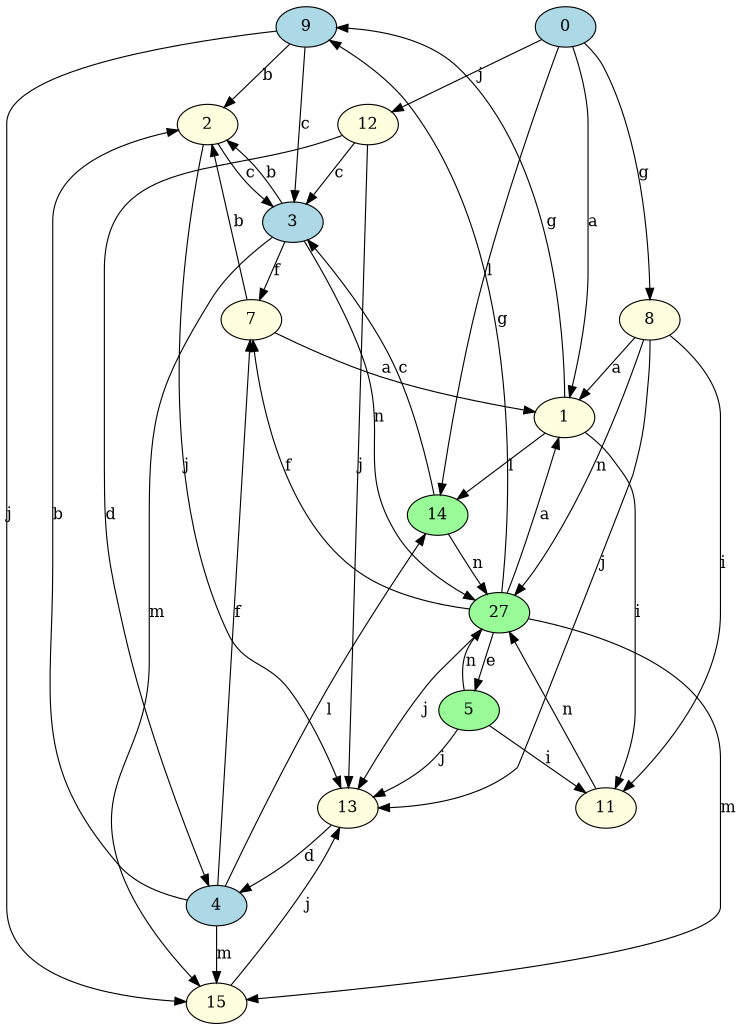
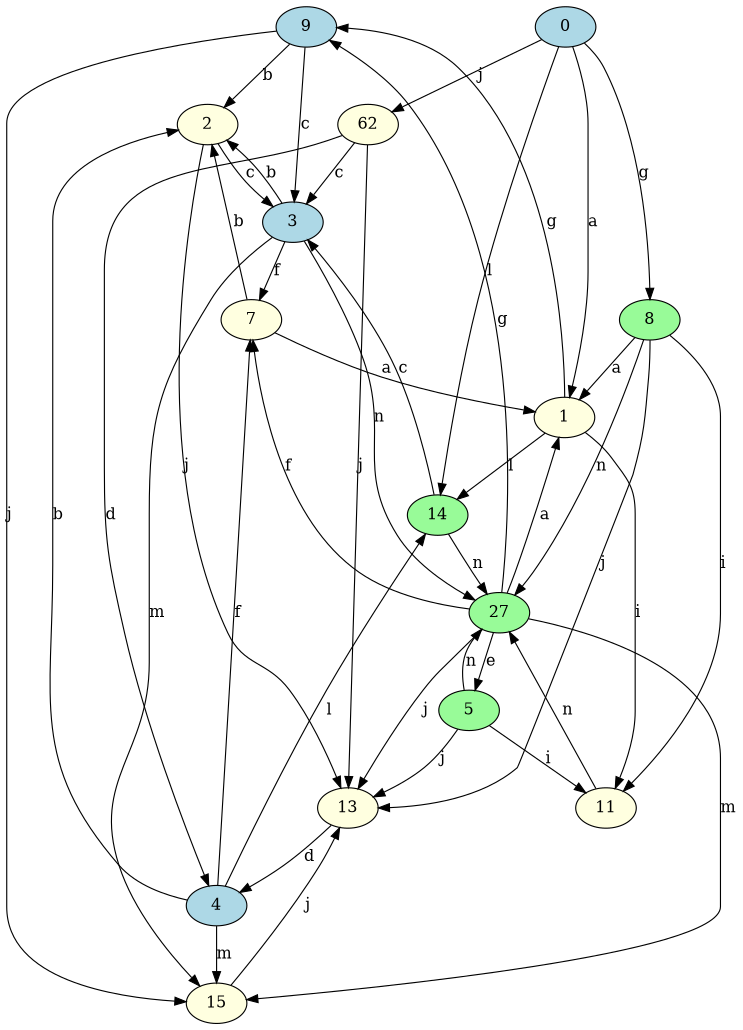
node "12": label "12" -> "62"
node "8": fillcolor lightyellow -> palegreen
